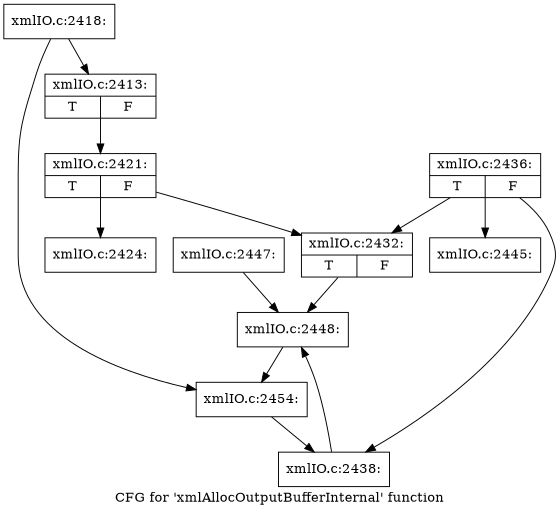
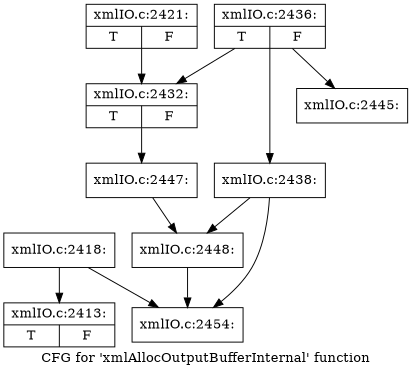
edge "xmlIO.c:2413:" -> "xmlIO.c:2421:": removed
node "xmlIO.c:2424:": removed
edge "xmlIO.c:2432:" -> "xmlIO.c:2448:": now "xmlIO.c:2432:" -> "xmlIO.c:2447:"
edge "xmlIO.c:2454:" -> "xmlIO.c:2438:": reversed
